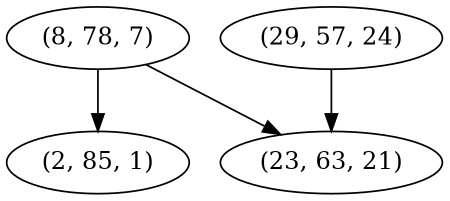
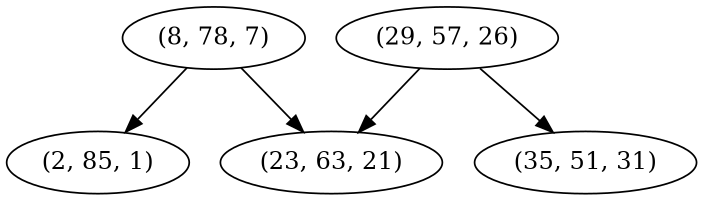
node "(29, 57, 24)": label "(29, 57, 24)" -> "(29, 57, 26)"
node "(35, 51, 31)": added
